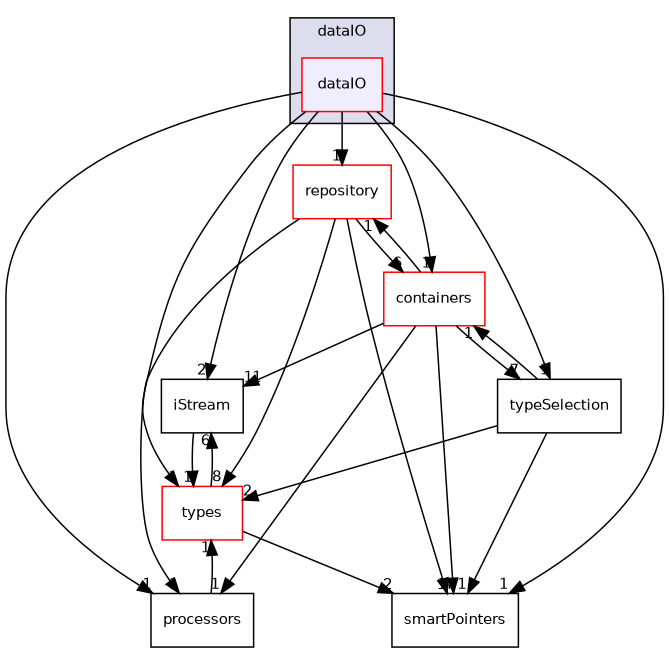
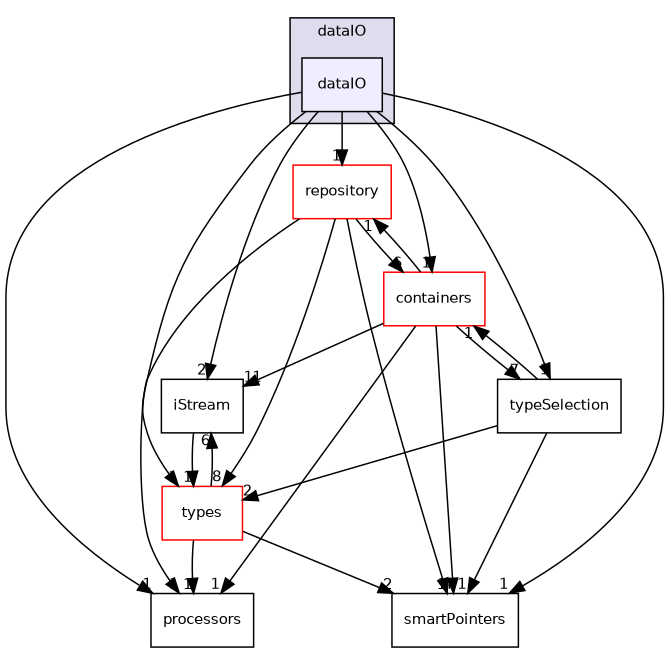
node "dataIO": color red -> black
edge "processors" -> "types": reversed
